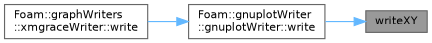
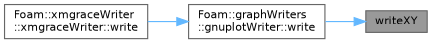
node "Foam::graphWriters ::xmgraceWriter::write": label "Foam::graphWriters ::xmgraceWriter::write" -> "Foam::xmgraceWriter ::xmgraceWriter::write"
node "Foam::gnuplotWriter ::gnuplotWriter::write": label "Foam::gnuplotWriter ::gnuplotWriter::write" -> "Foam::graphWriters ::gnuplotWriter::write"
